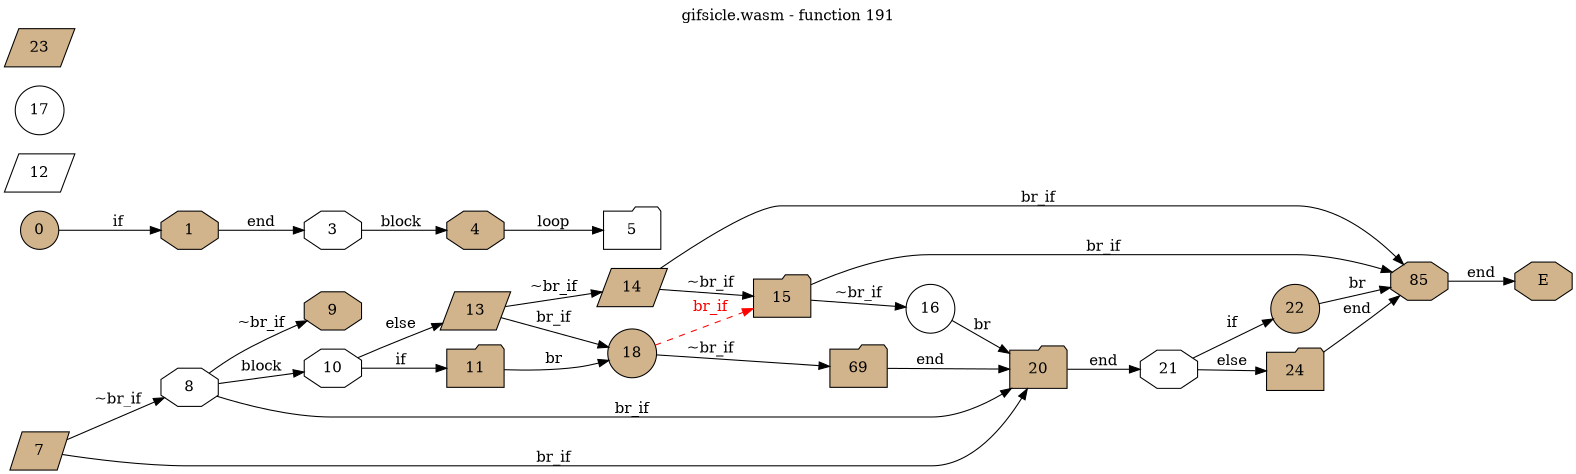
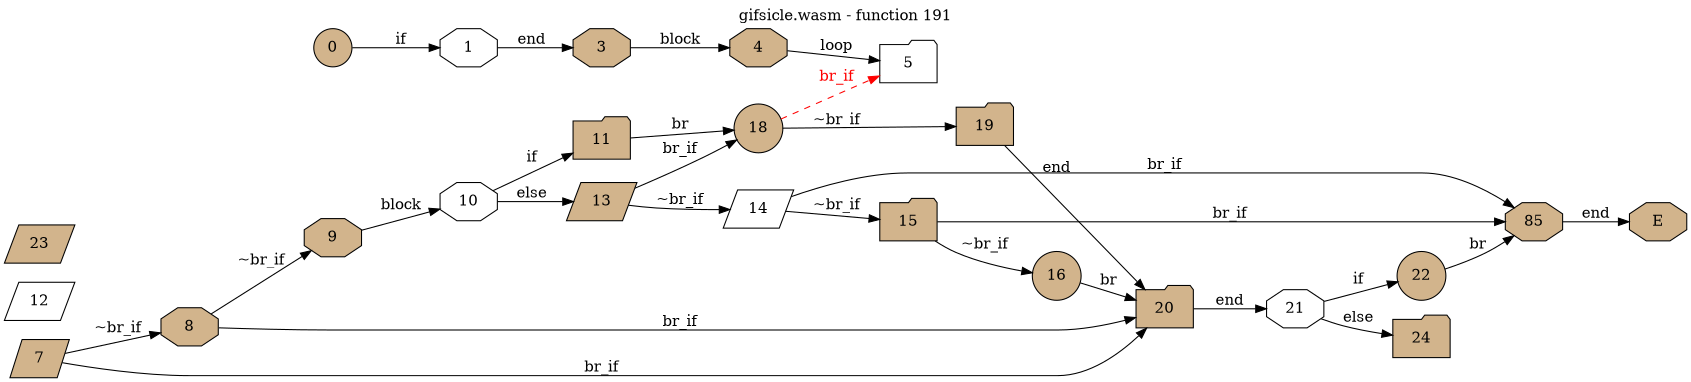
node "17": removed
node "1": fillcolor tan -> white
node "3": fillcolor white -> tan
node "14": fillcolor tan -> white
node "16": fillcolor white -> tan
edge "24" -> "85": removed, label "end"
edge "18" -> "15": now "18" -> "5"
node "69": label "69" -> "19"
edge "8" -> "10": now "9" -> "10"
node "8": fillcolor white -> tan
